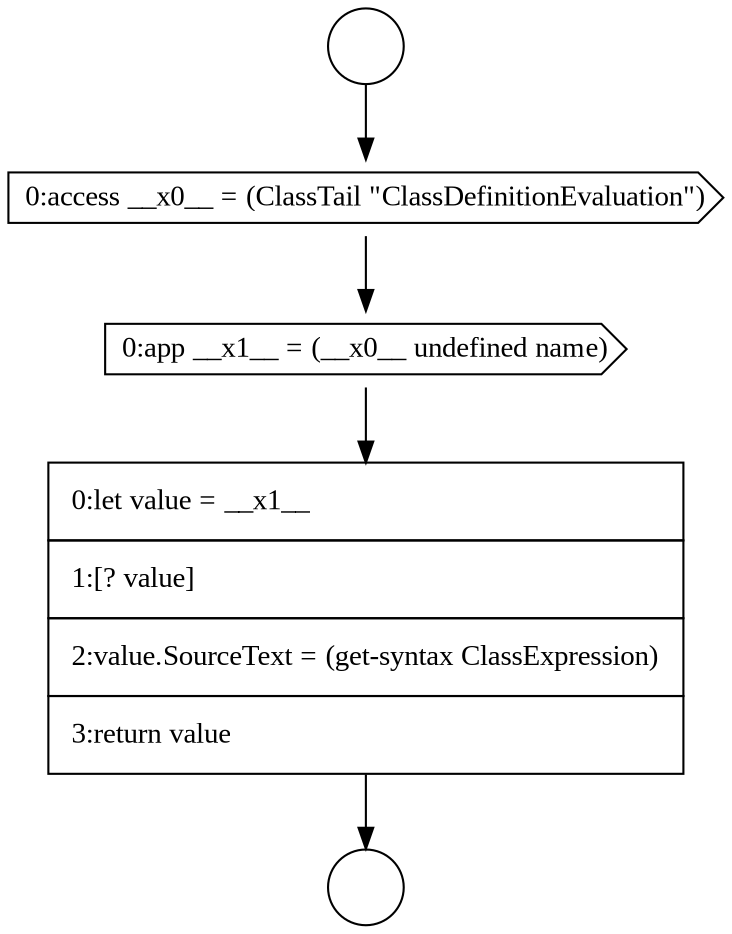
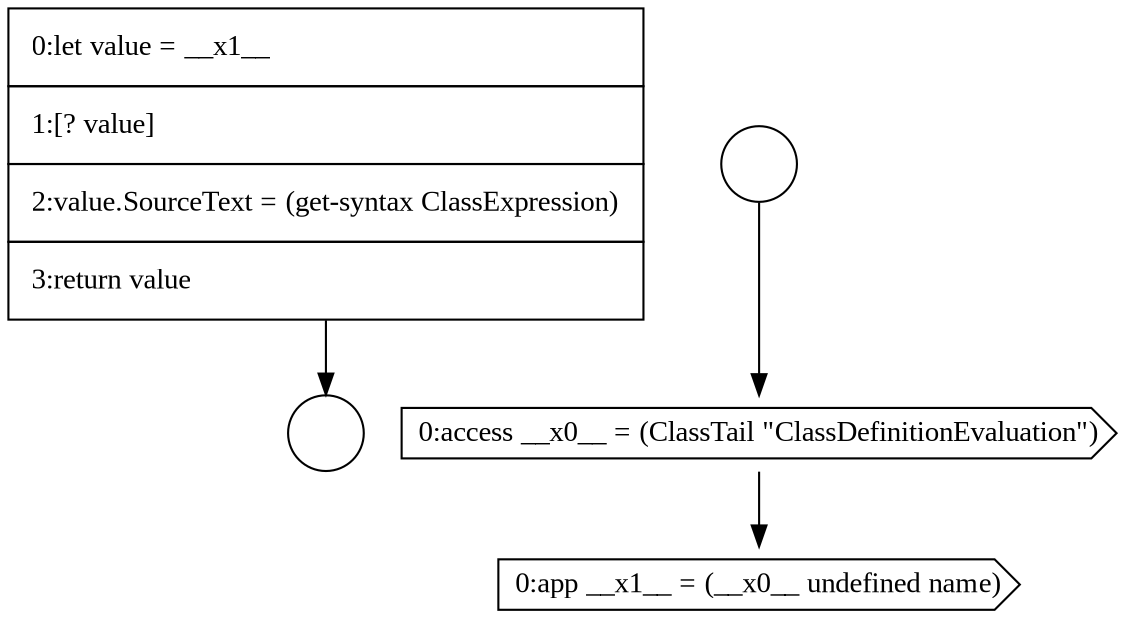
edge "0:app __x1__ = (__x0__ undefined name)" -> "0:let value = __x1__": removed
